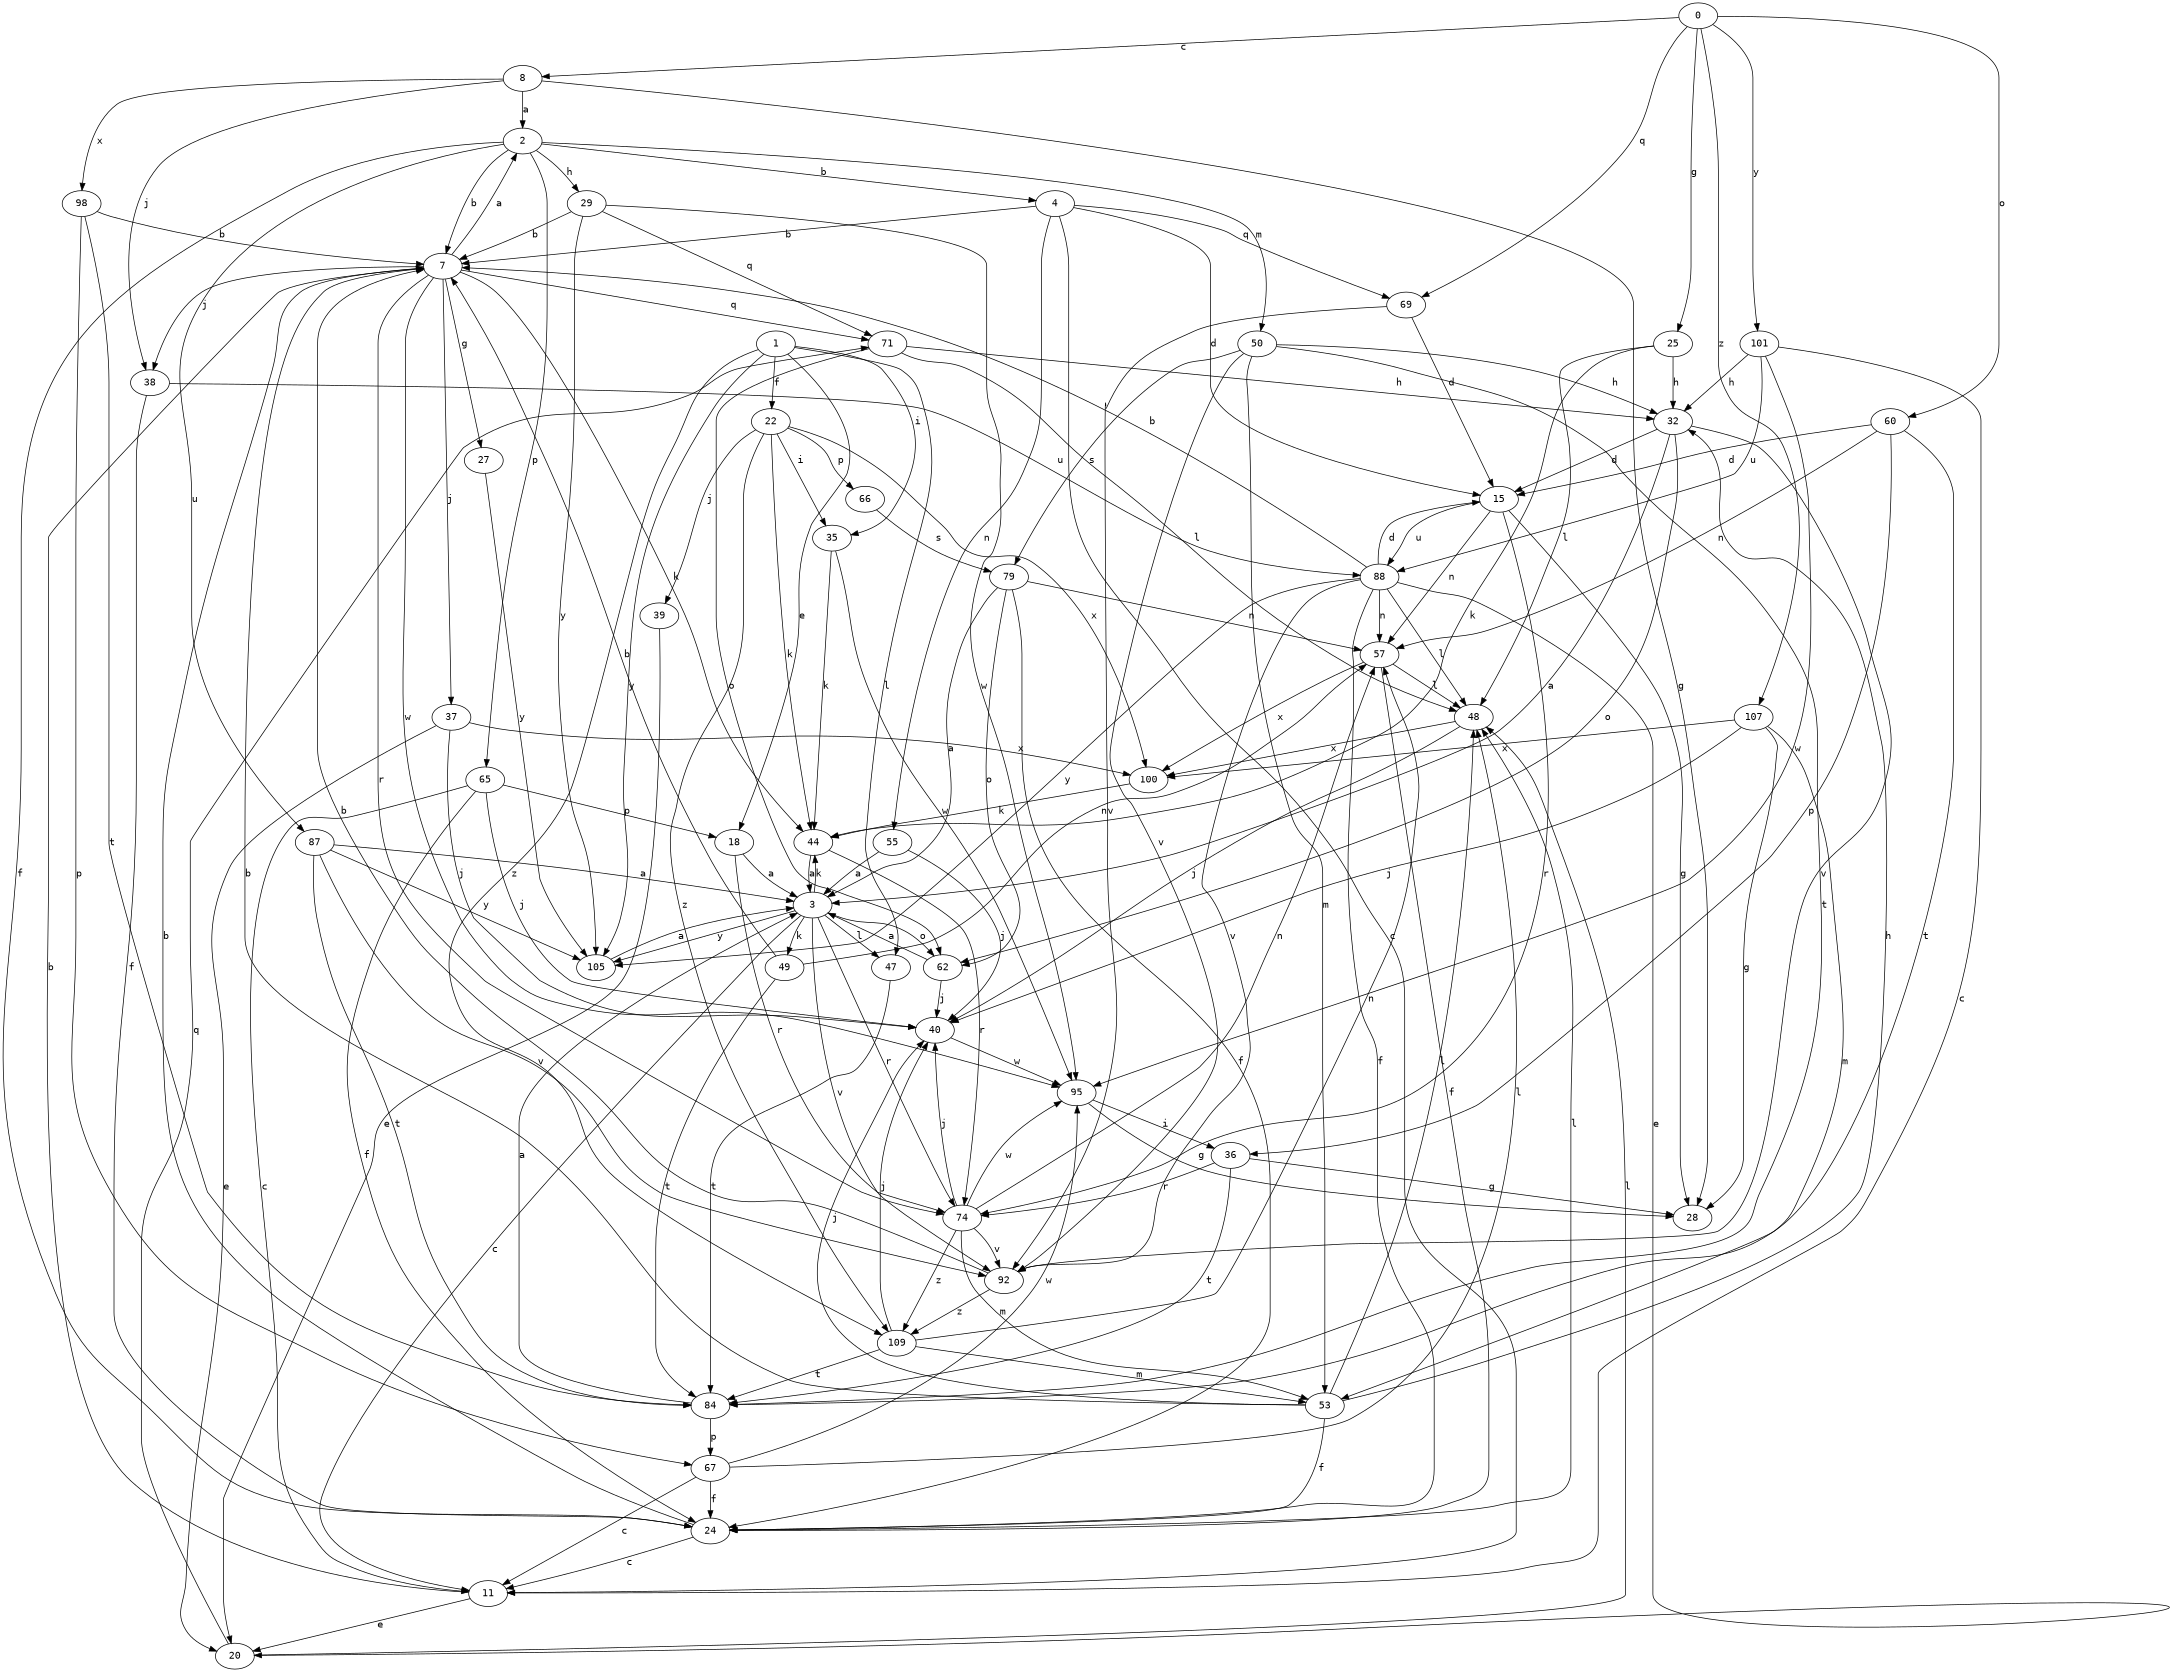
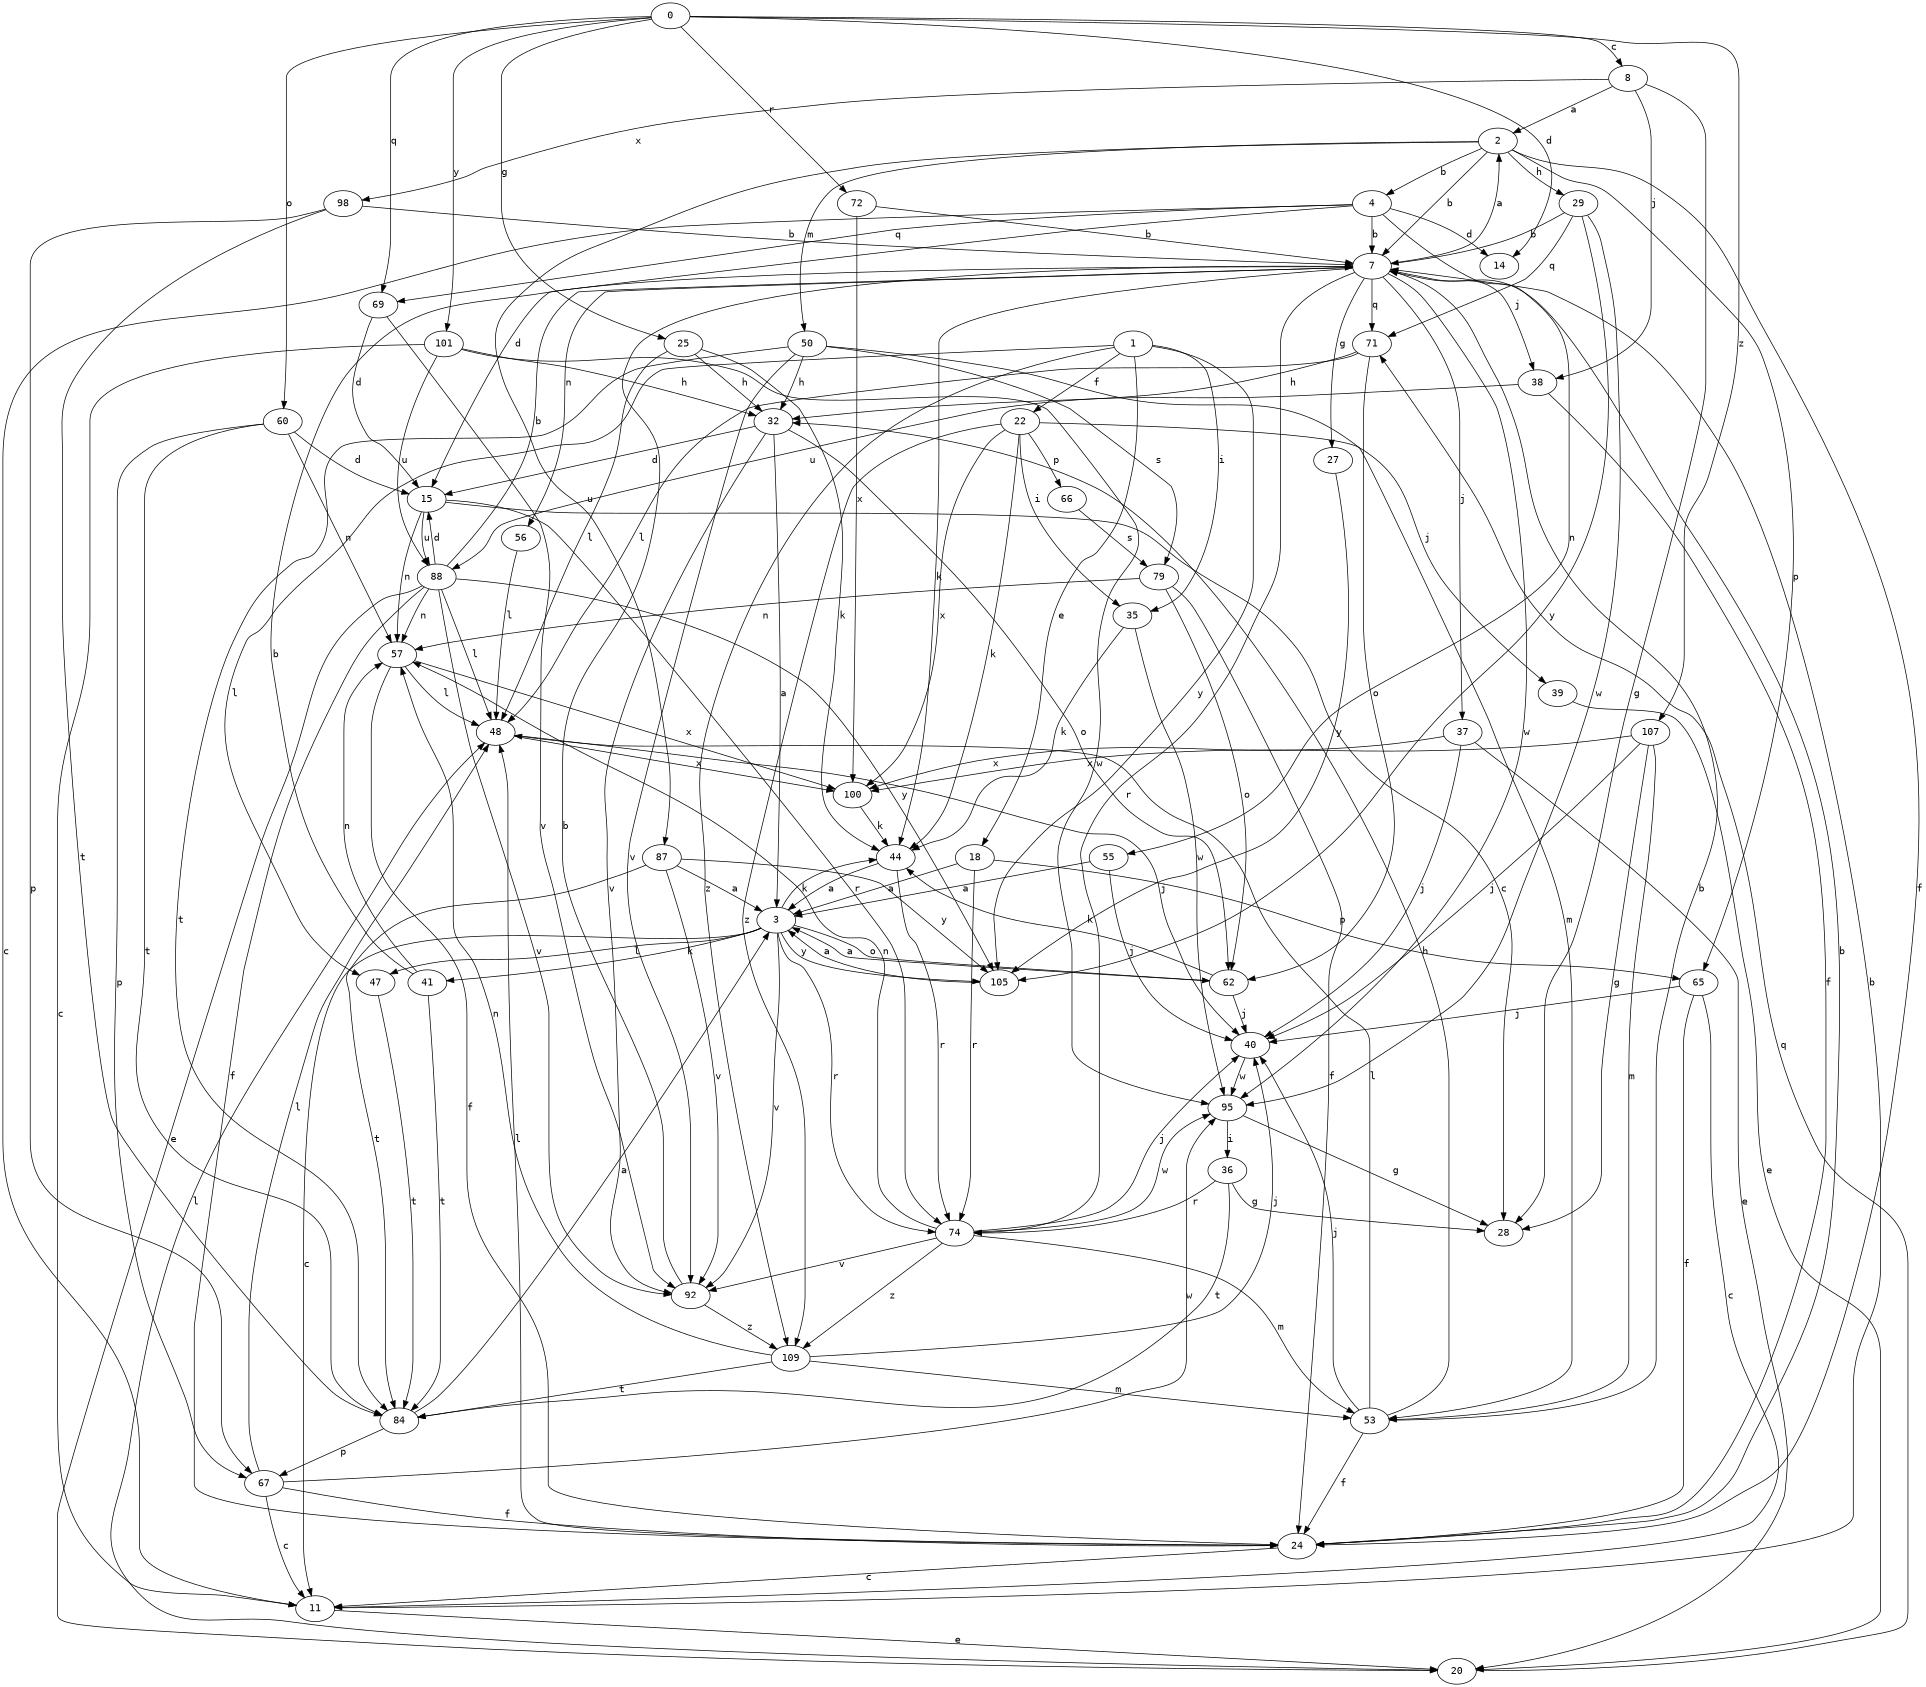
node "72": added
node "14": added
node "56": added
edge "79" -> "3": removed, label "a"
edge "65" -> "18": reversed
edge "15" -> "28": label "g" -> "c"
edge "60" -> "36": now "60" -> "67"
edge "62" -> "44": added, label "k"
node "49": label "49" -> "41"
